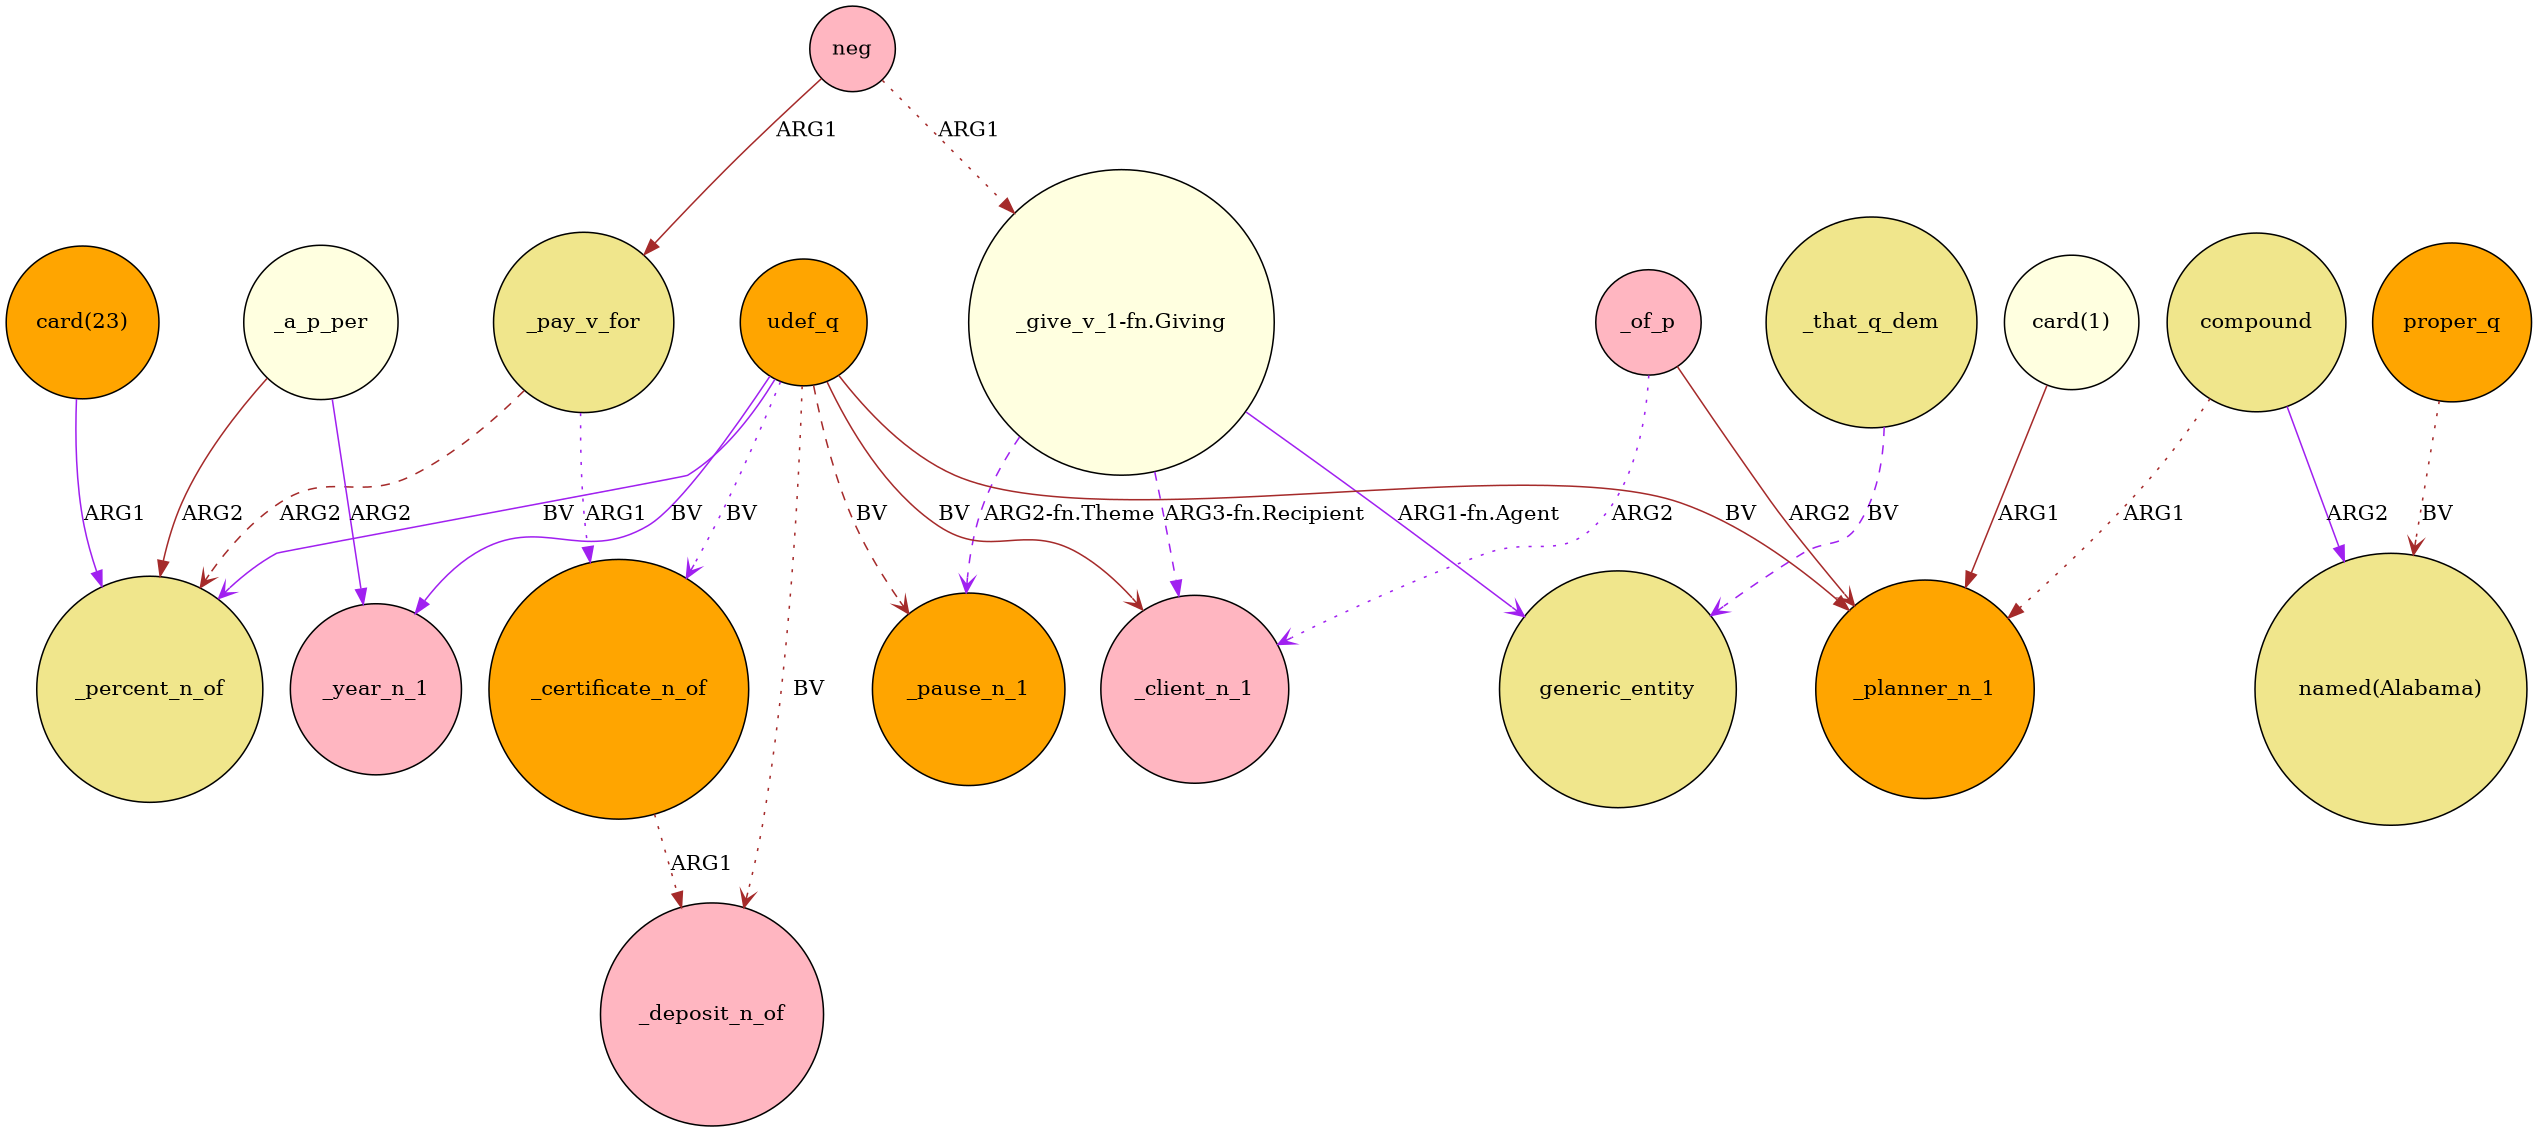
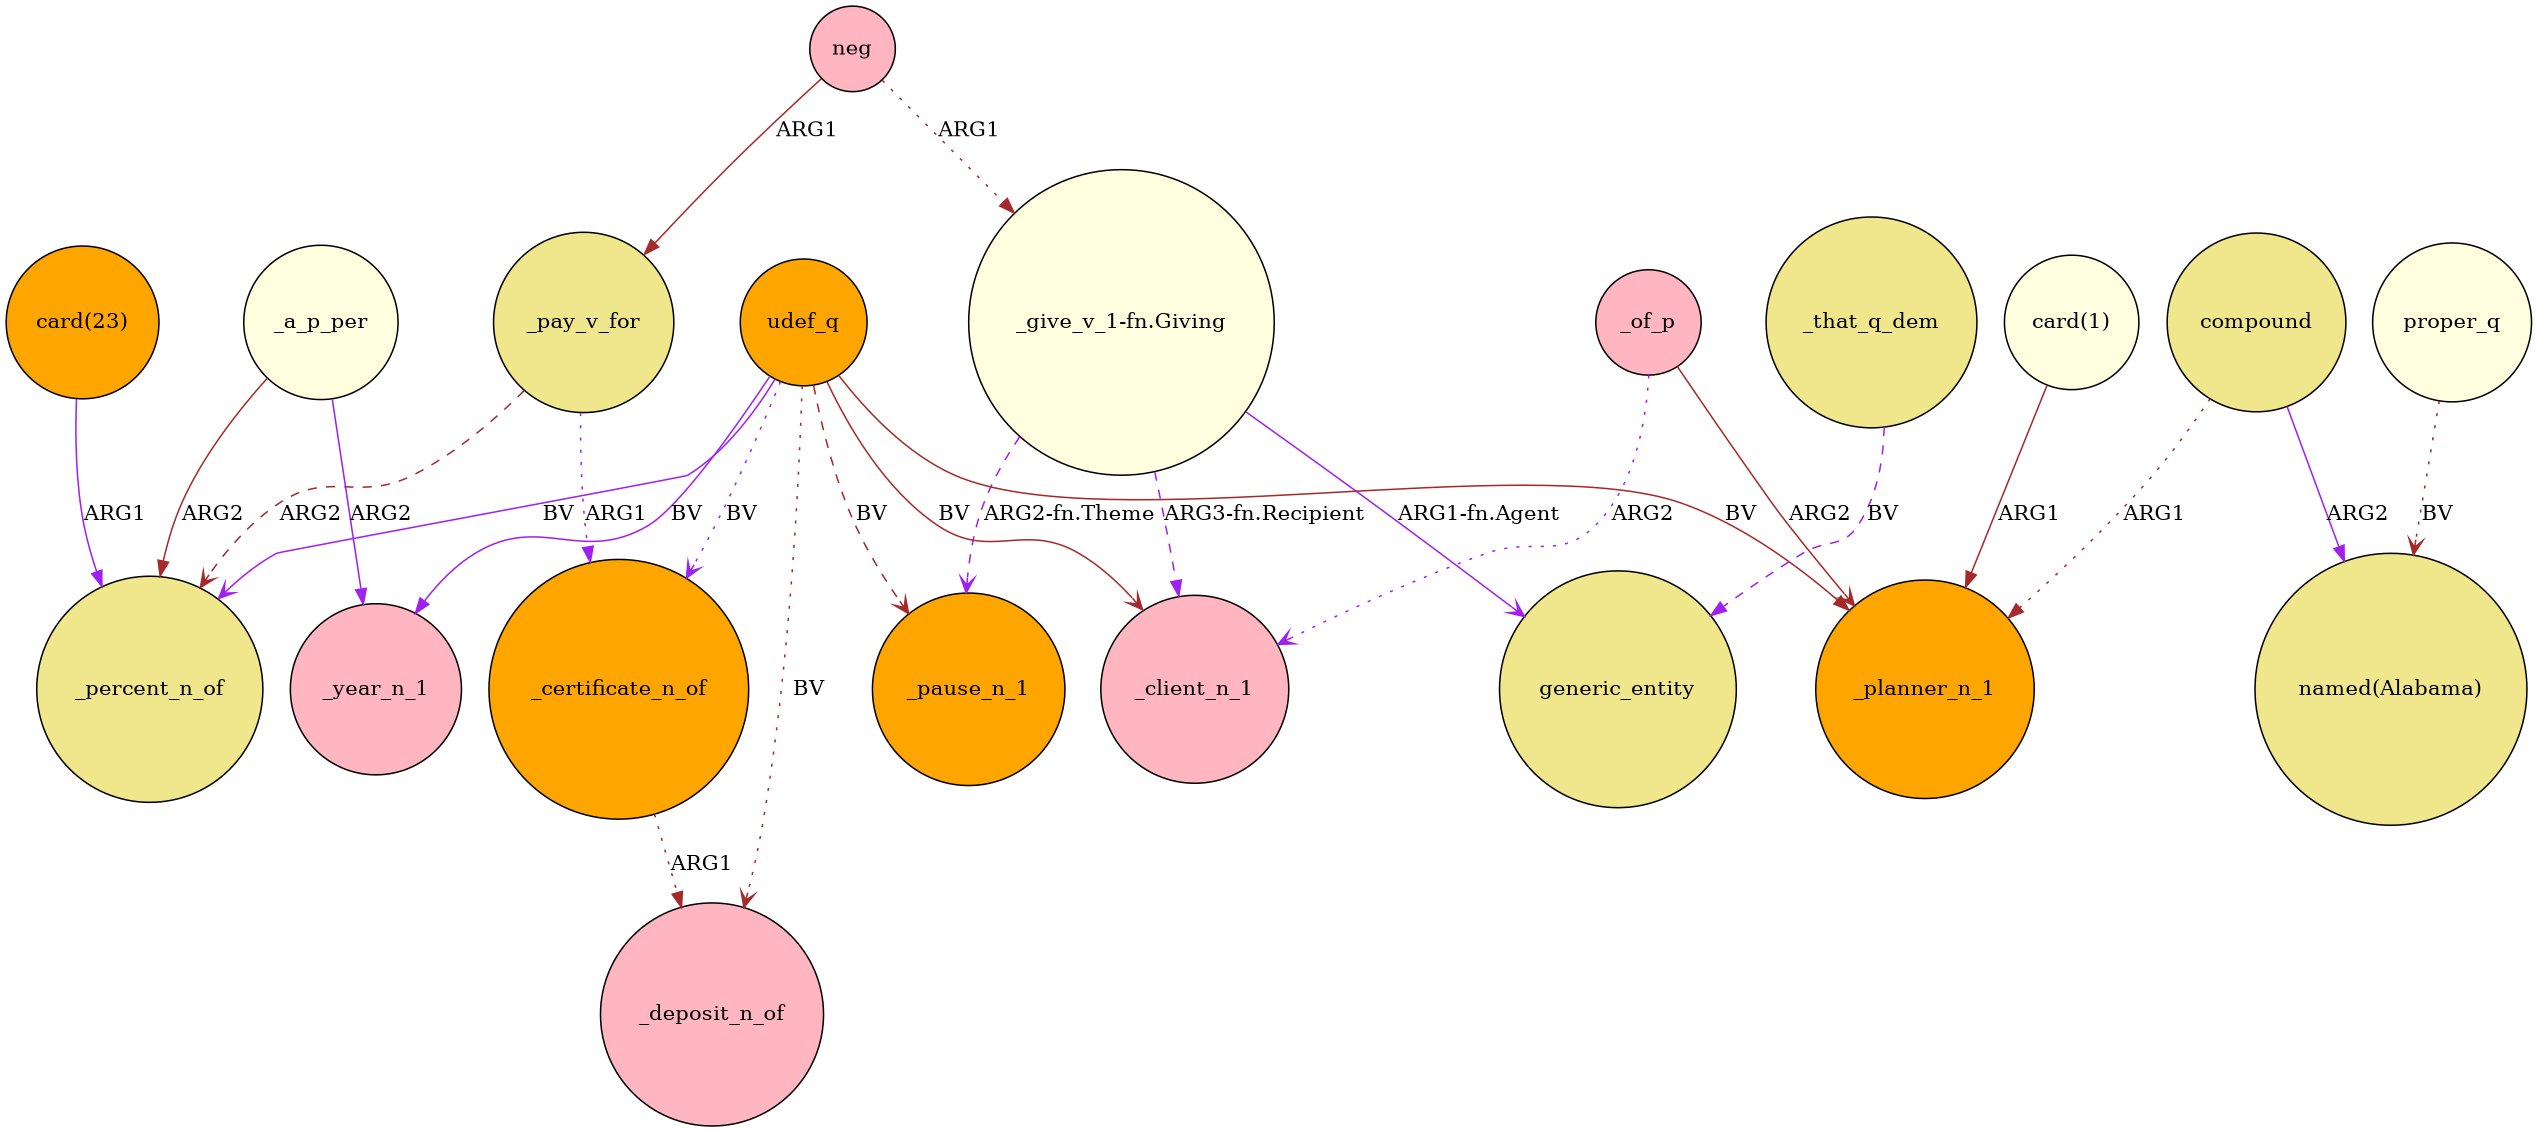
node "proper_q": fillcolor orange -> lightyellow
edge "_that_q_dem" -> "generic_entity": arrowhead vee -> normal
